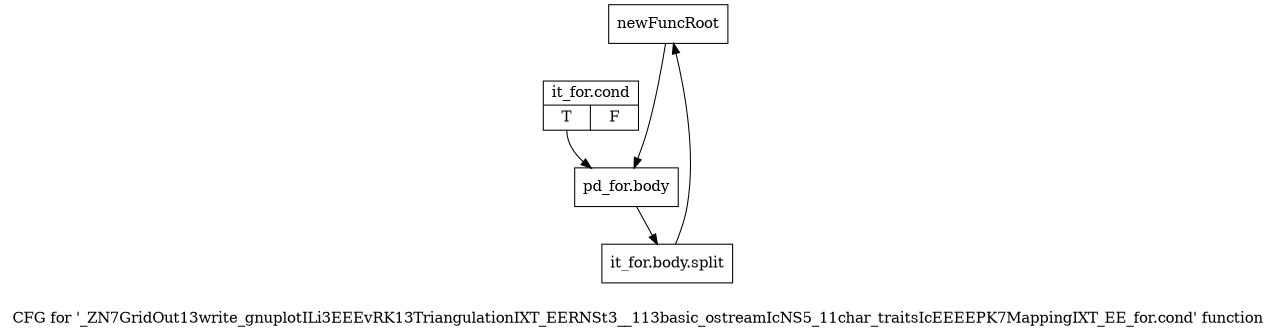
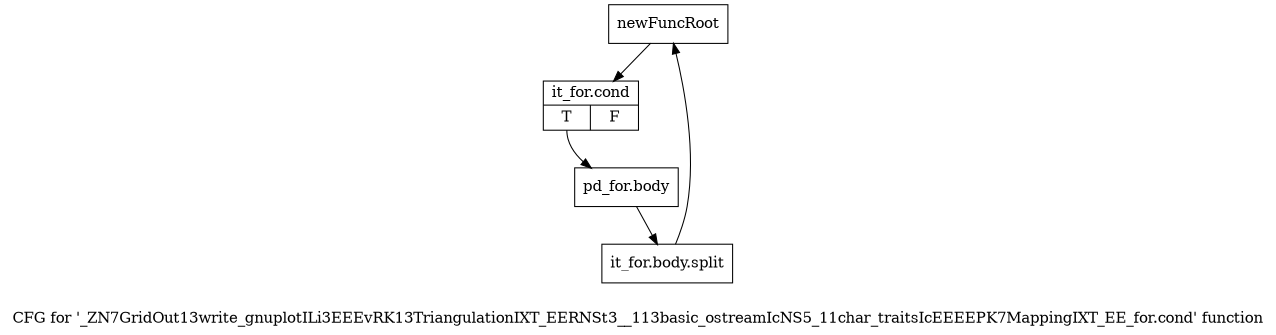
edge "newFuncRoot" -> "pd_for.body": now "newFuncRoot" -> "it_for.cond"
